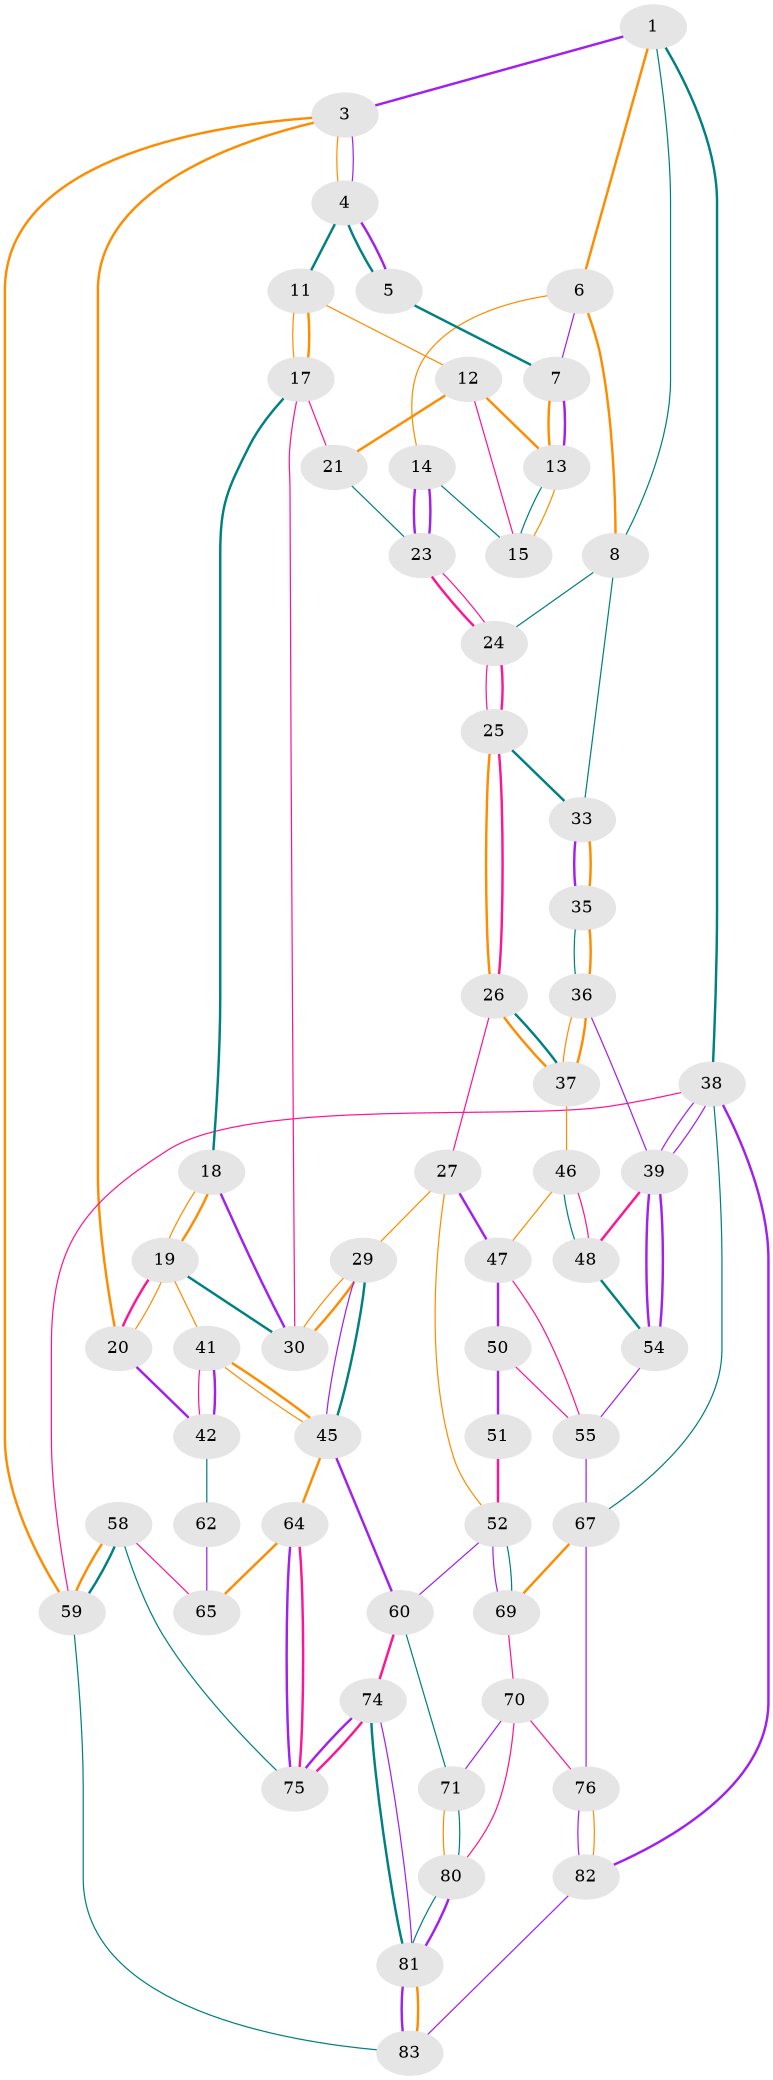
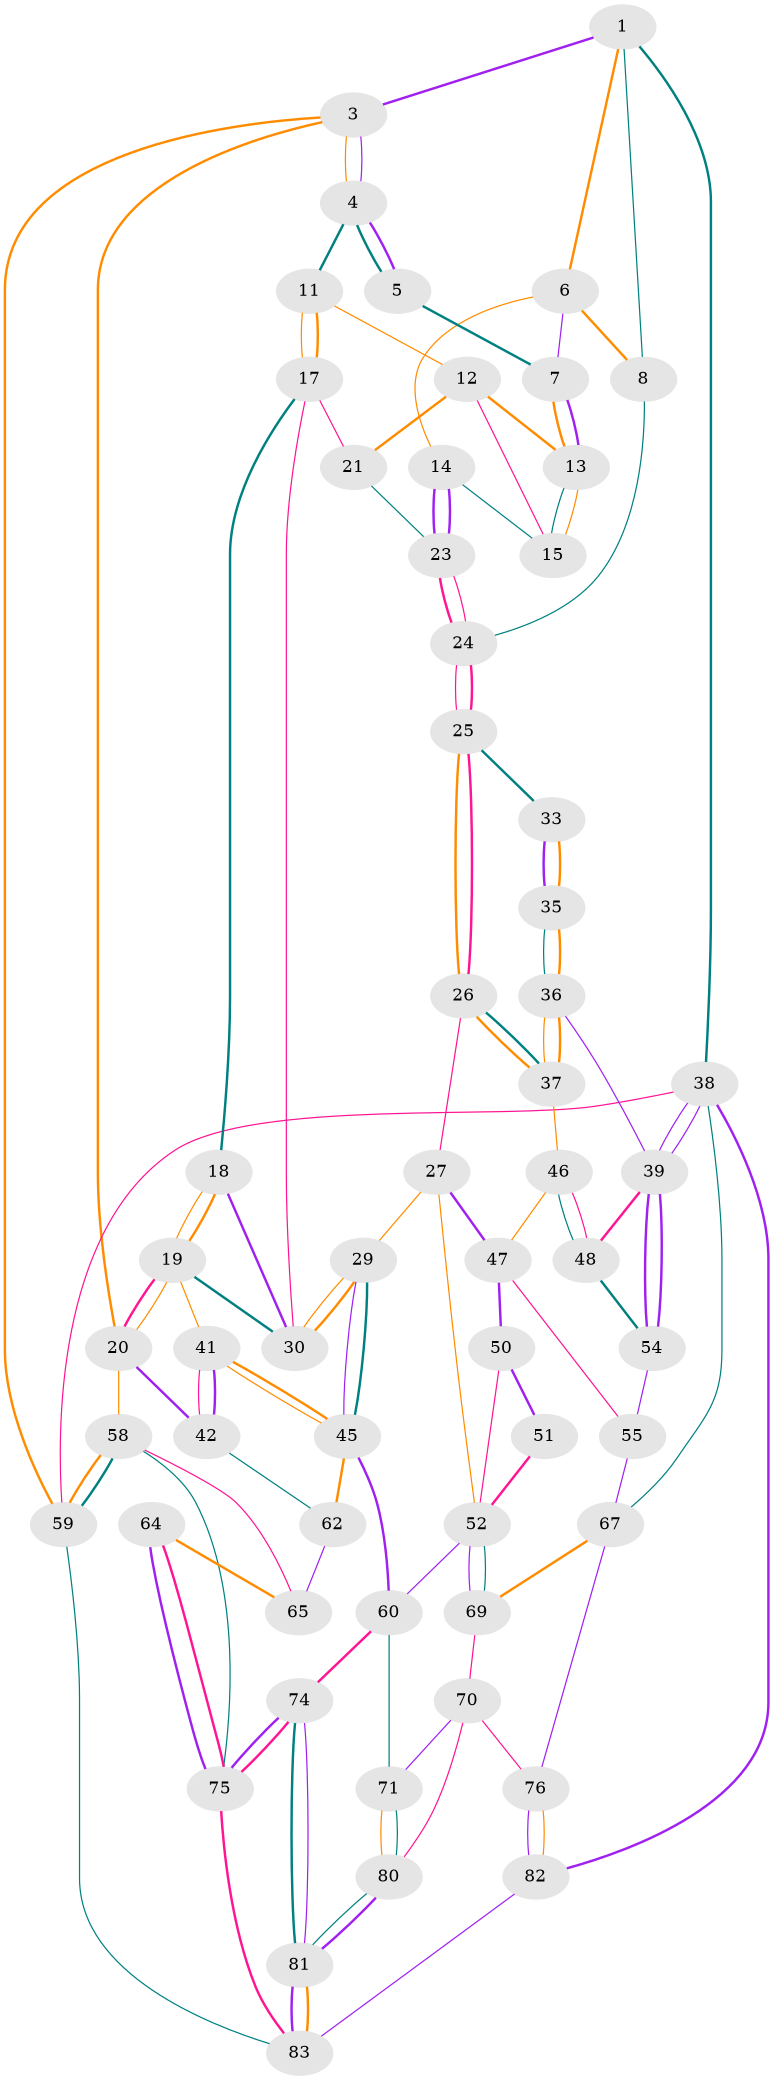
edge "8" -- "33": removed
edge "50" -- "55": now "50" -- "52"
edge "20" -- "58": added
edge "45" -- "64": now "45" -- "62"
edge "75" -- "83": added
